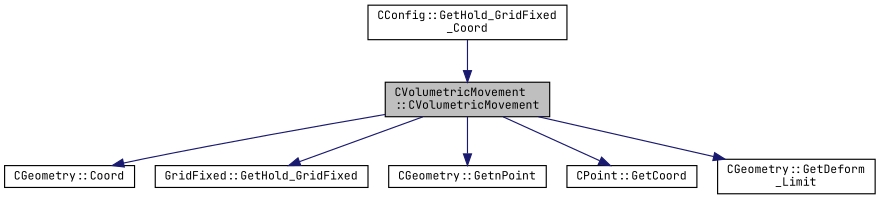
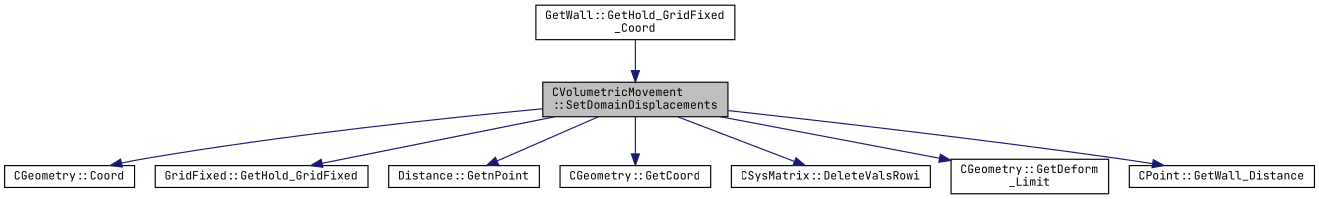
node "CConfig::GetHold_GridFixed _Coord": label "CConfig::GetHold_GridFixed _Coord" -> "GetWall::GetHold_GridFixed _Coord"
node "CVolumetricMovement ::CVolumetricMovement": label "CVolumetricMovement ::CVolumetricMovement" -> "CVolumetricMovement ::SetDomainDisplacements"
node "CGeometry::GetnPoint": label "CGeometry::GetnPoint" -> "Distance::GetnPoint"
node "CPoint::GetCoord": label "CPoint::GetCoord" -> "CGeometry::GetCoord"
node "CSysMatrix::DeleteValsRowi": added
node "CPoint::GetWall_Distance": added
